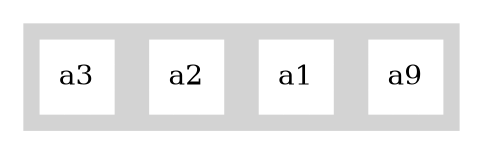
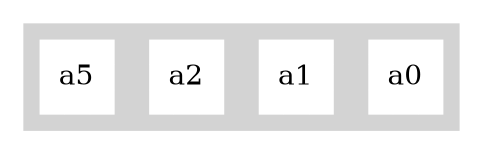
node "a3": label "a3" -> "a5"
node "a9": label "a9" -> "a0"
